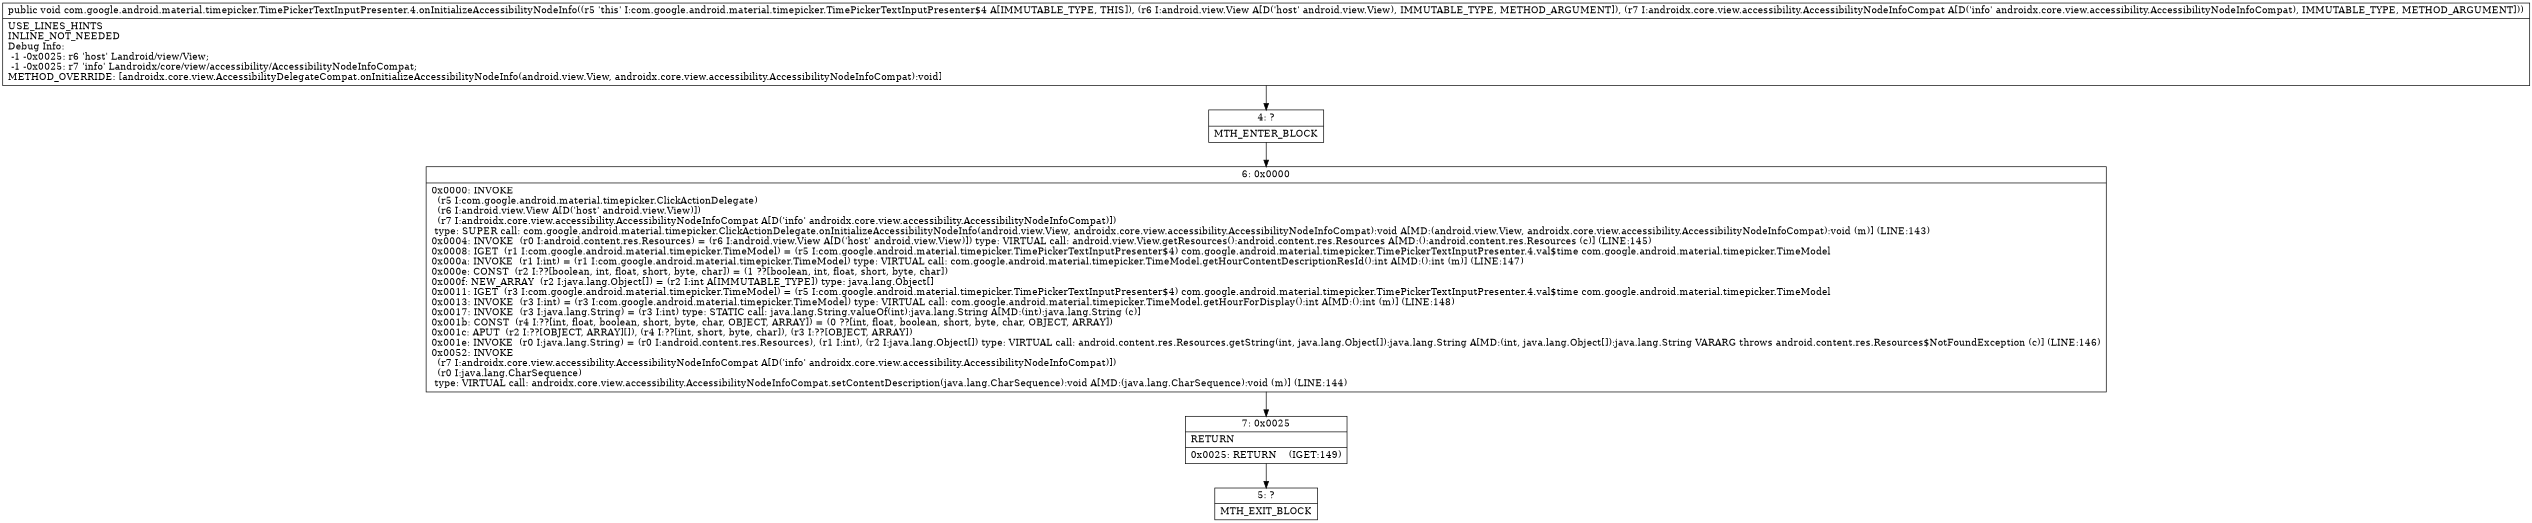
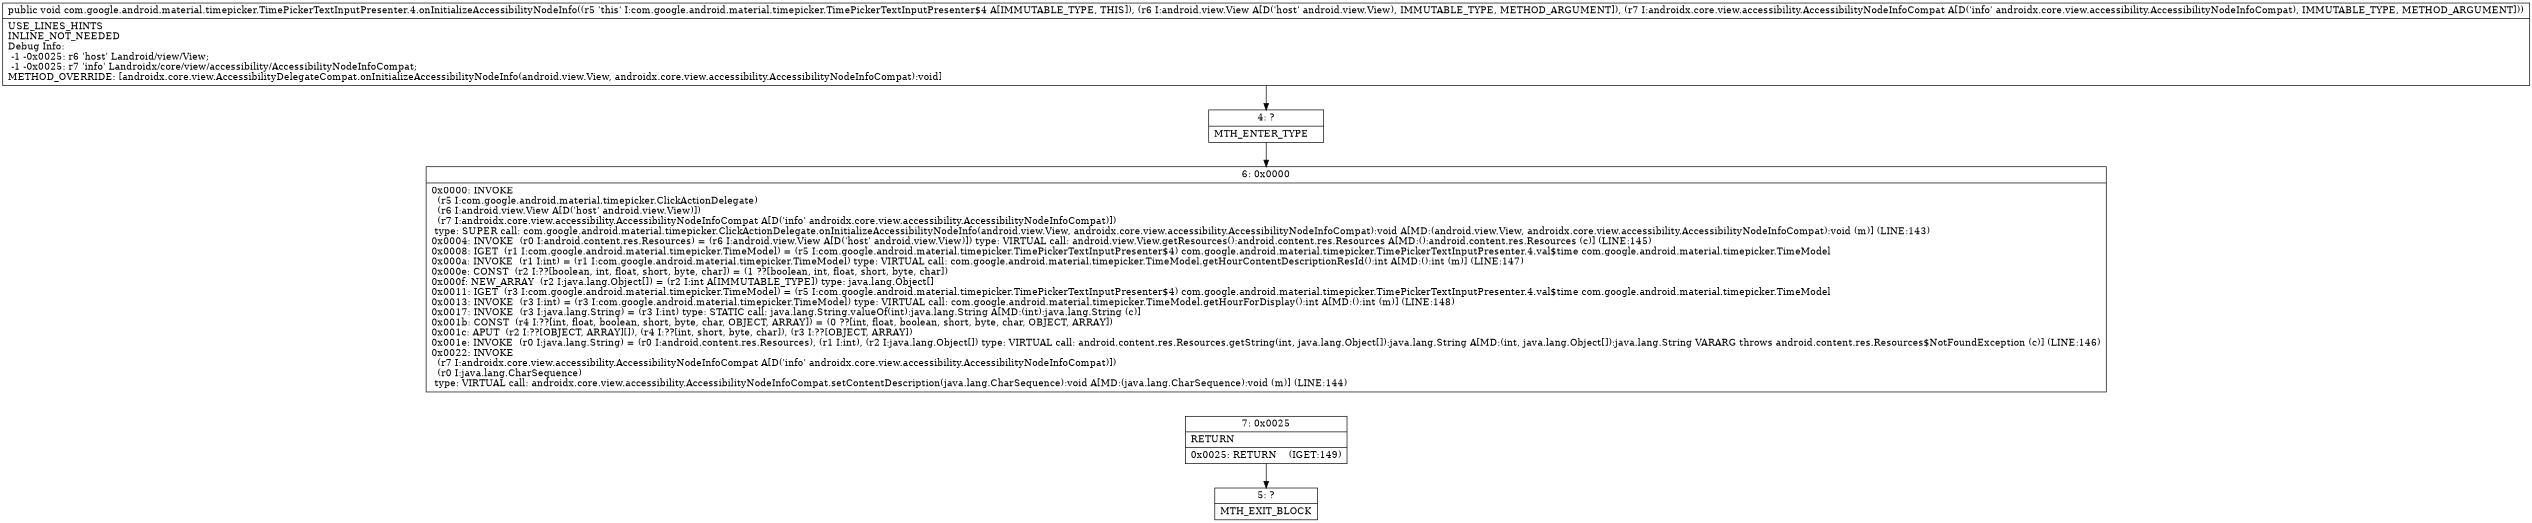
node "4: ?": text "MTH_ENTER_BLOCK" -> "MTH_ENTER_TYPE"
node "6: 0x0000": text "0x0052: INVOKE" -> "0x0022: INVOKE"
edge "6: 0x0000" -> "7: 0x0025": removed
